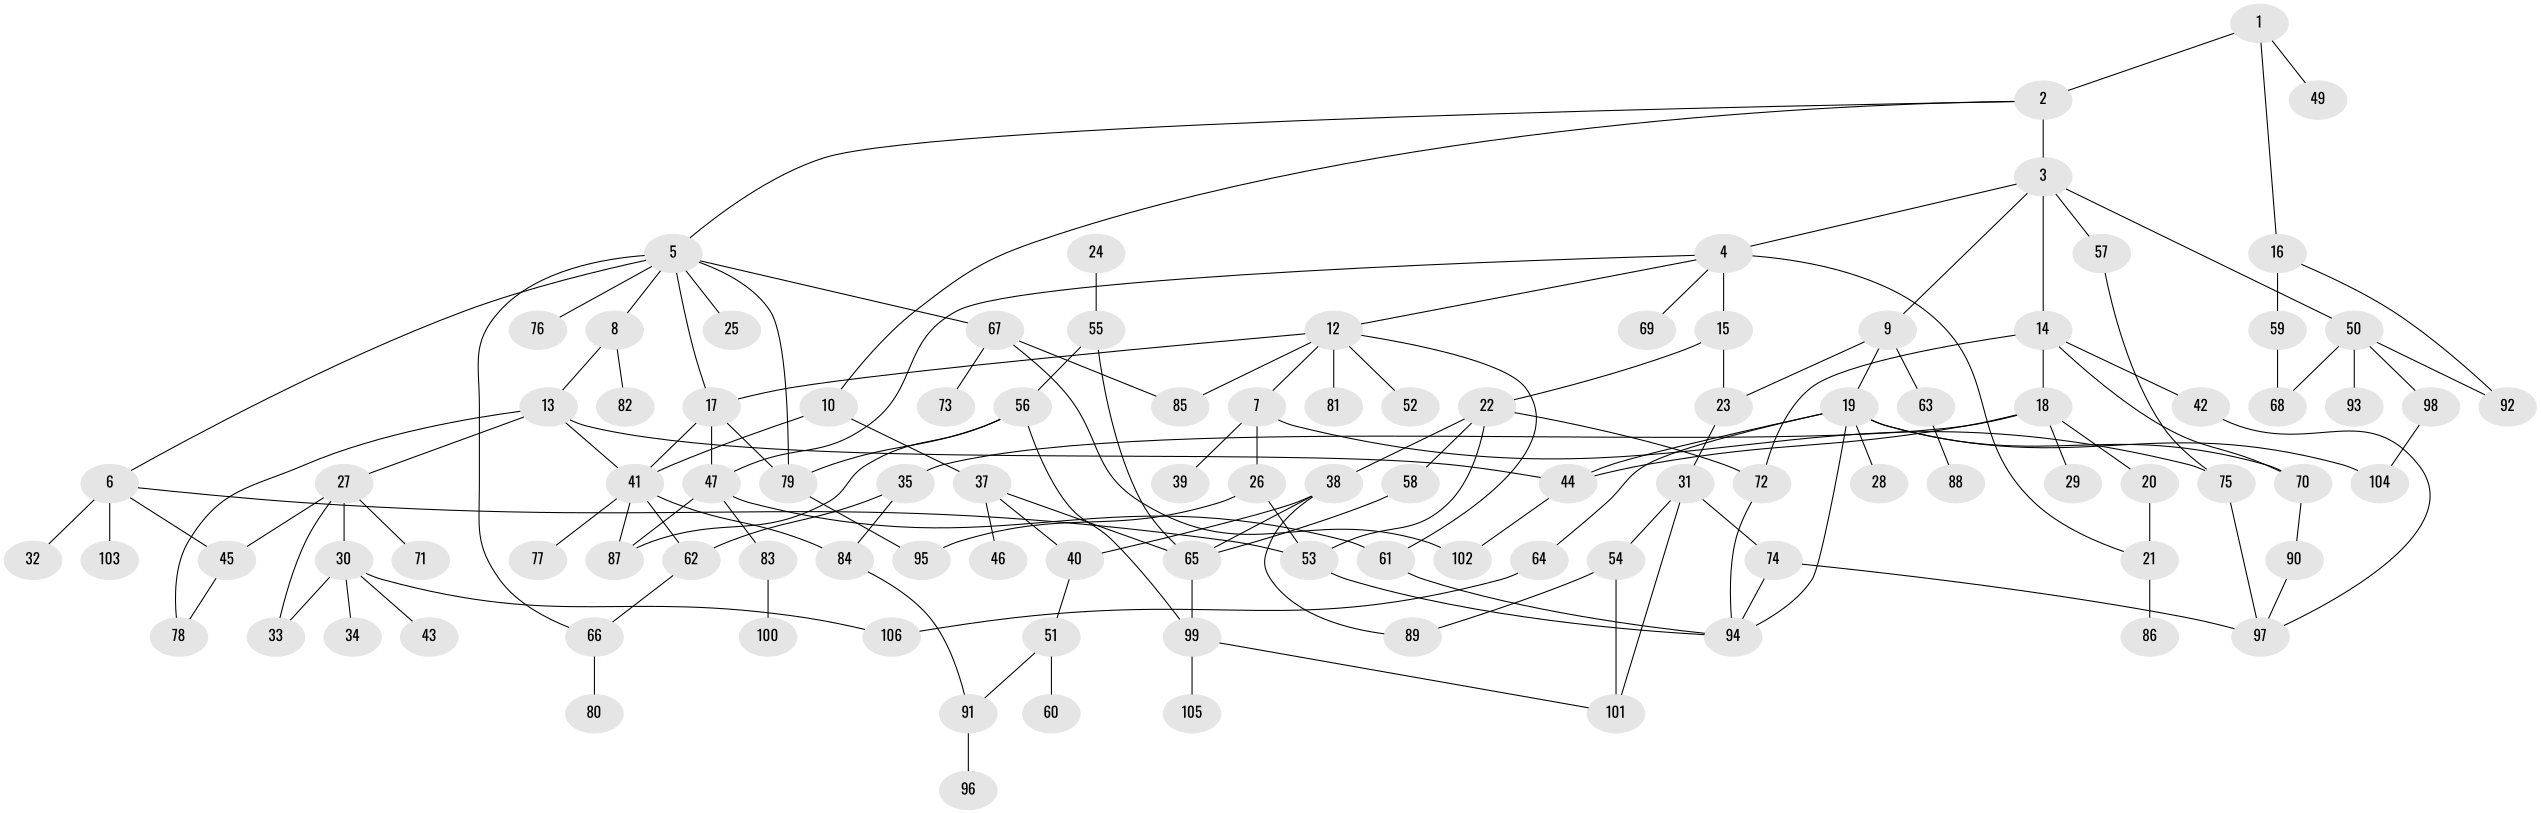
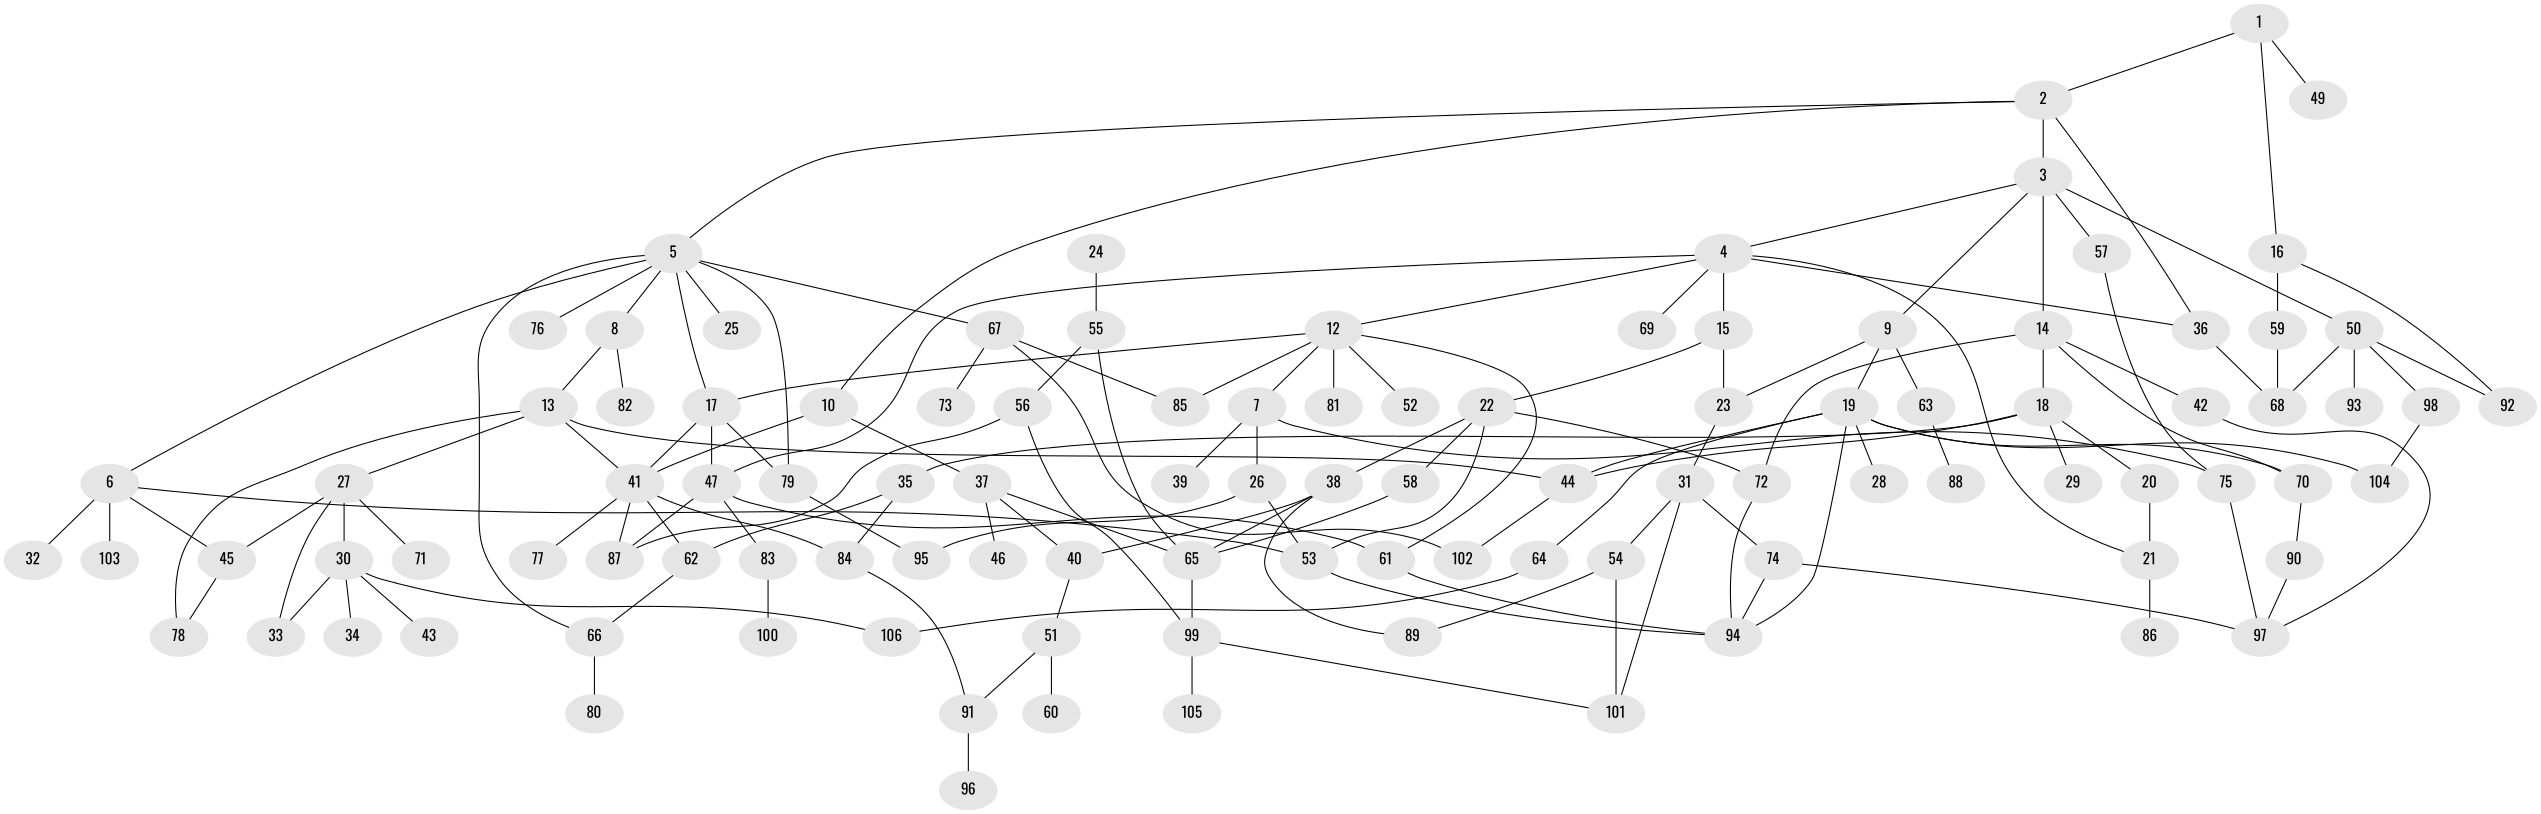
node "36": added
edge "56" -- "79": removed
